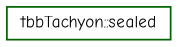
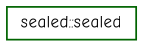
node "tbbTachyon::sealed": label "tbbTachyon::sealed" -> "sealed::sealed"
